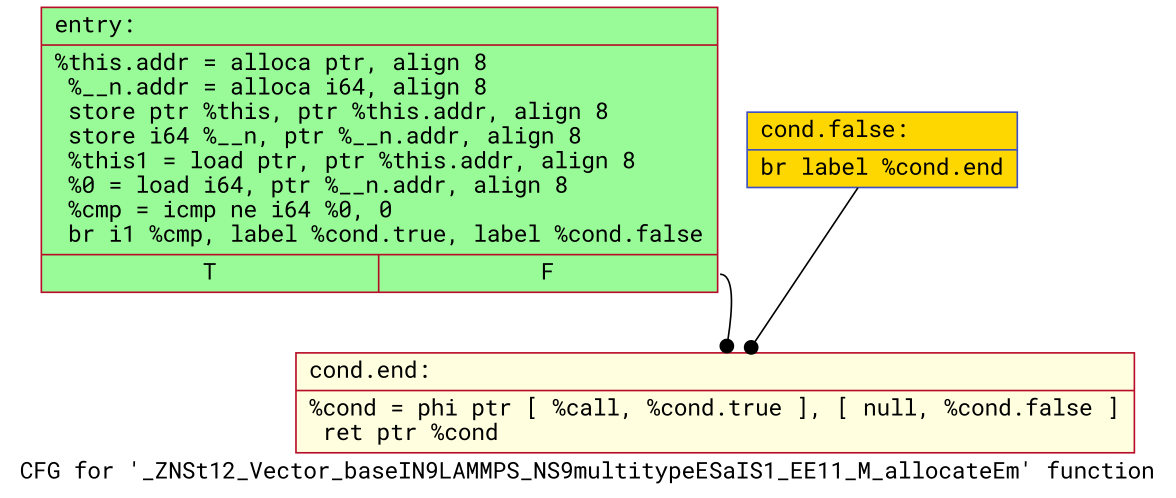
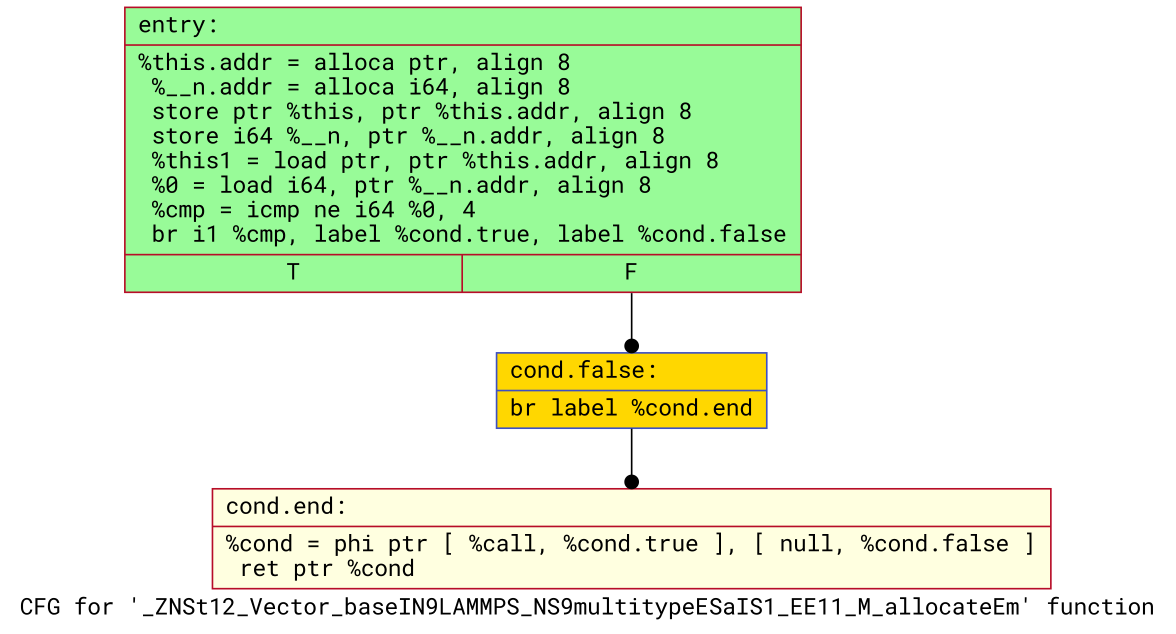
node "entry:": text "%cmp = icmp ne i64 %0, 0" -> "%cmp = icmp ne i64 %0, 4"
edge "entry:" -> "cond.end:": now "entry:" -> "cond.false:"
